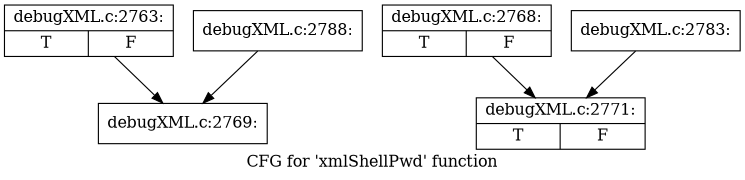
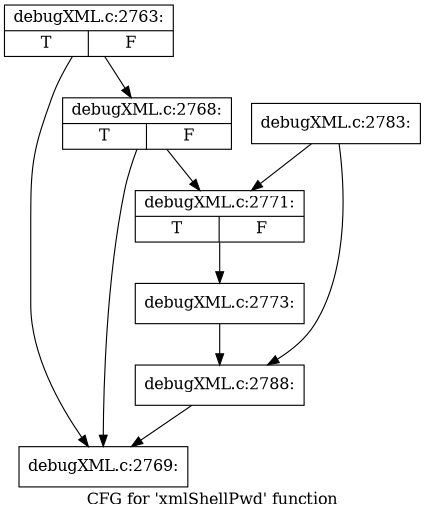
edge "debugXML.c:2763:" -> "debugXML.c:2768:": added
edge "debugXML.c:2783:" -> "debugXML.c:2788:": added
edge "debugXML.c:2768:" -> "debugXML.c:2769:": added
node "debugXML.c:2773:": added
